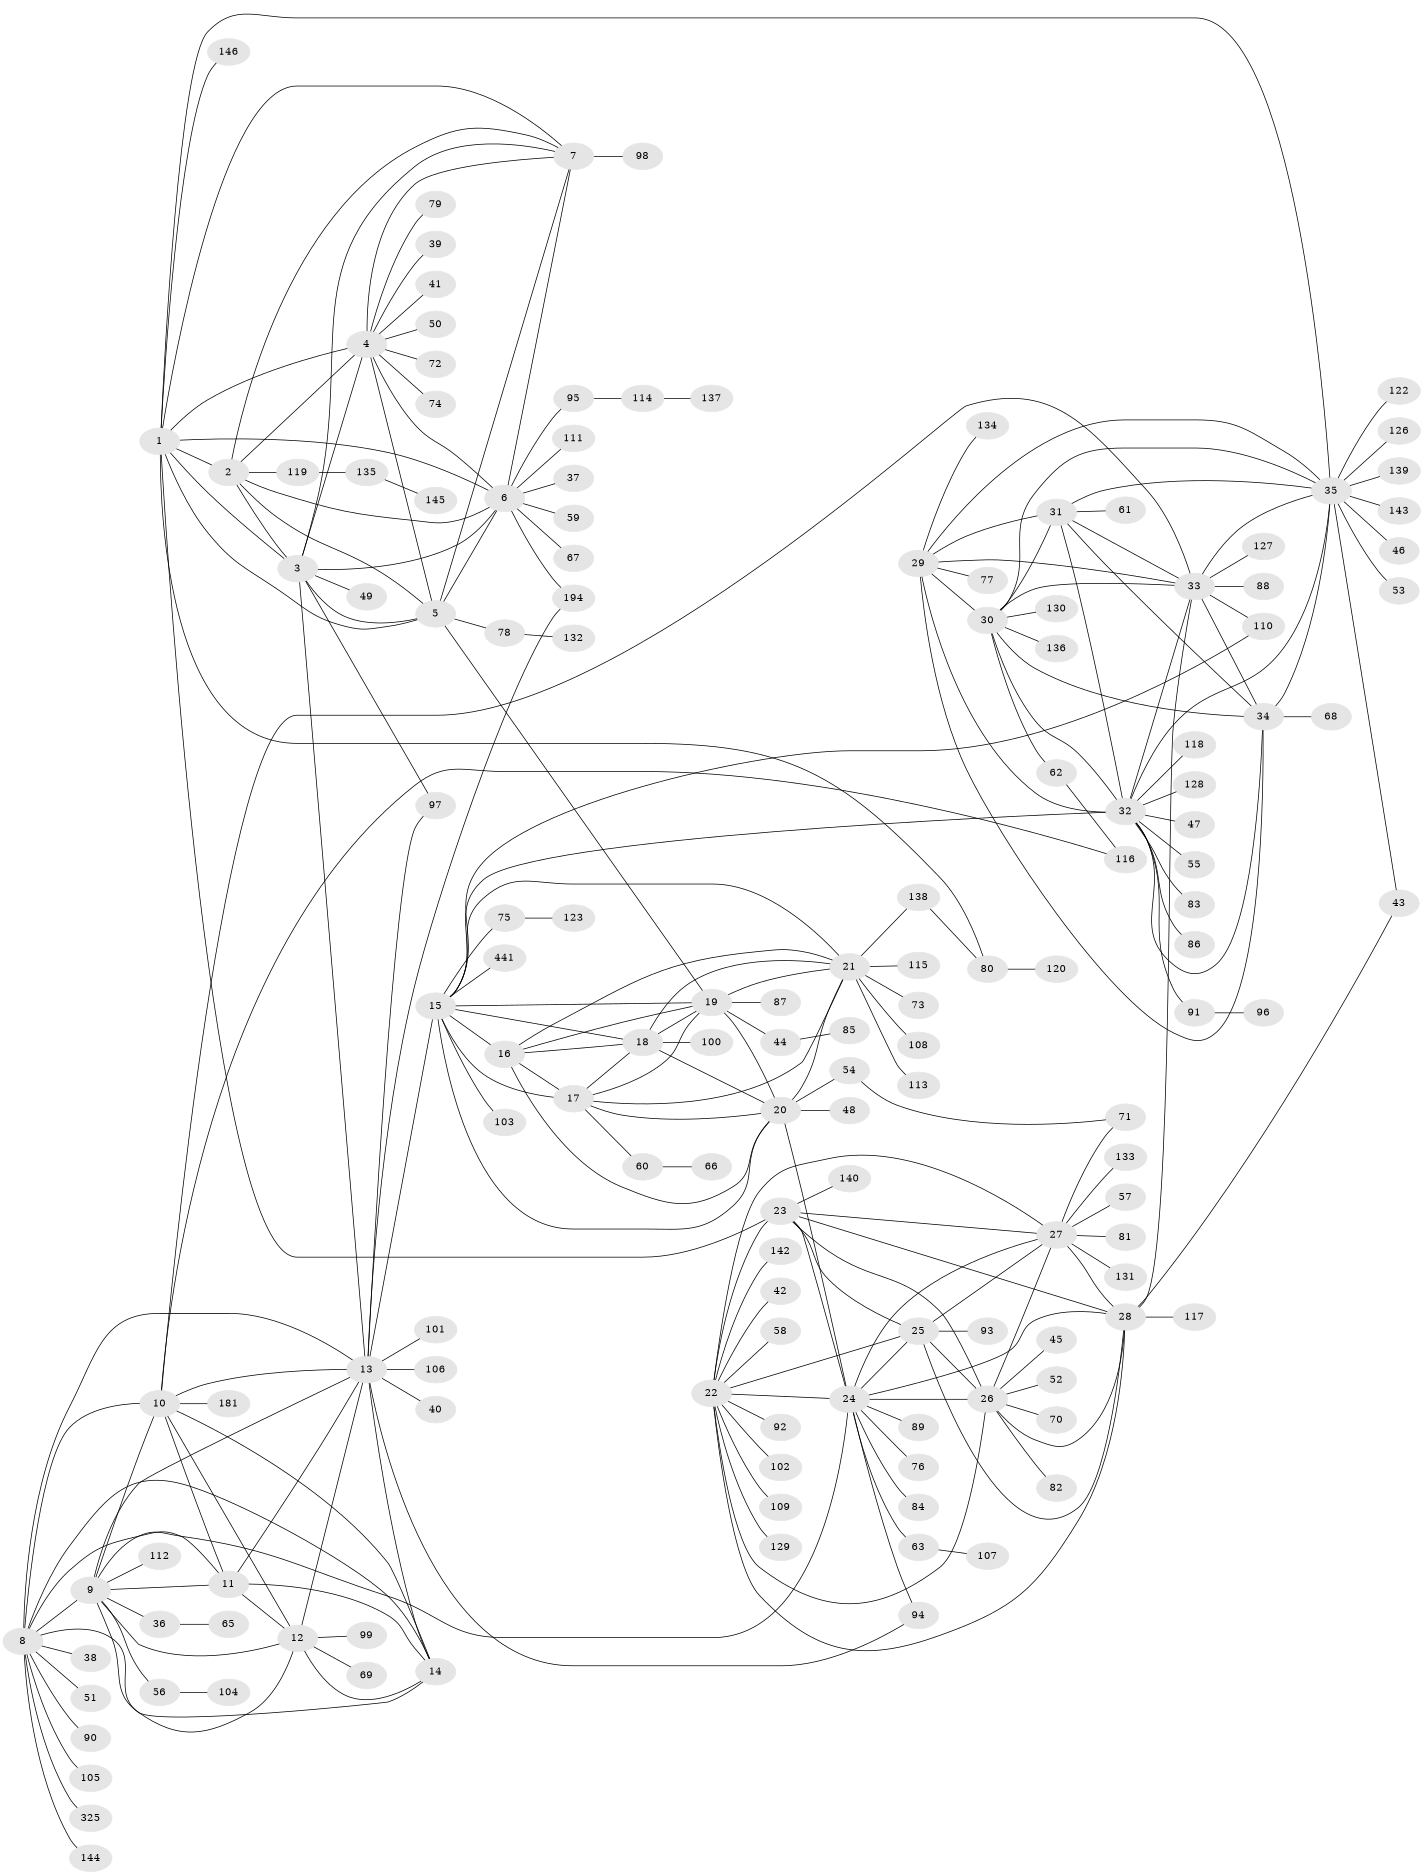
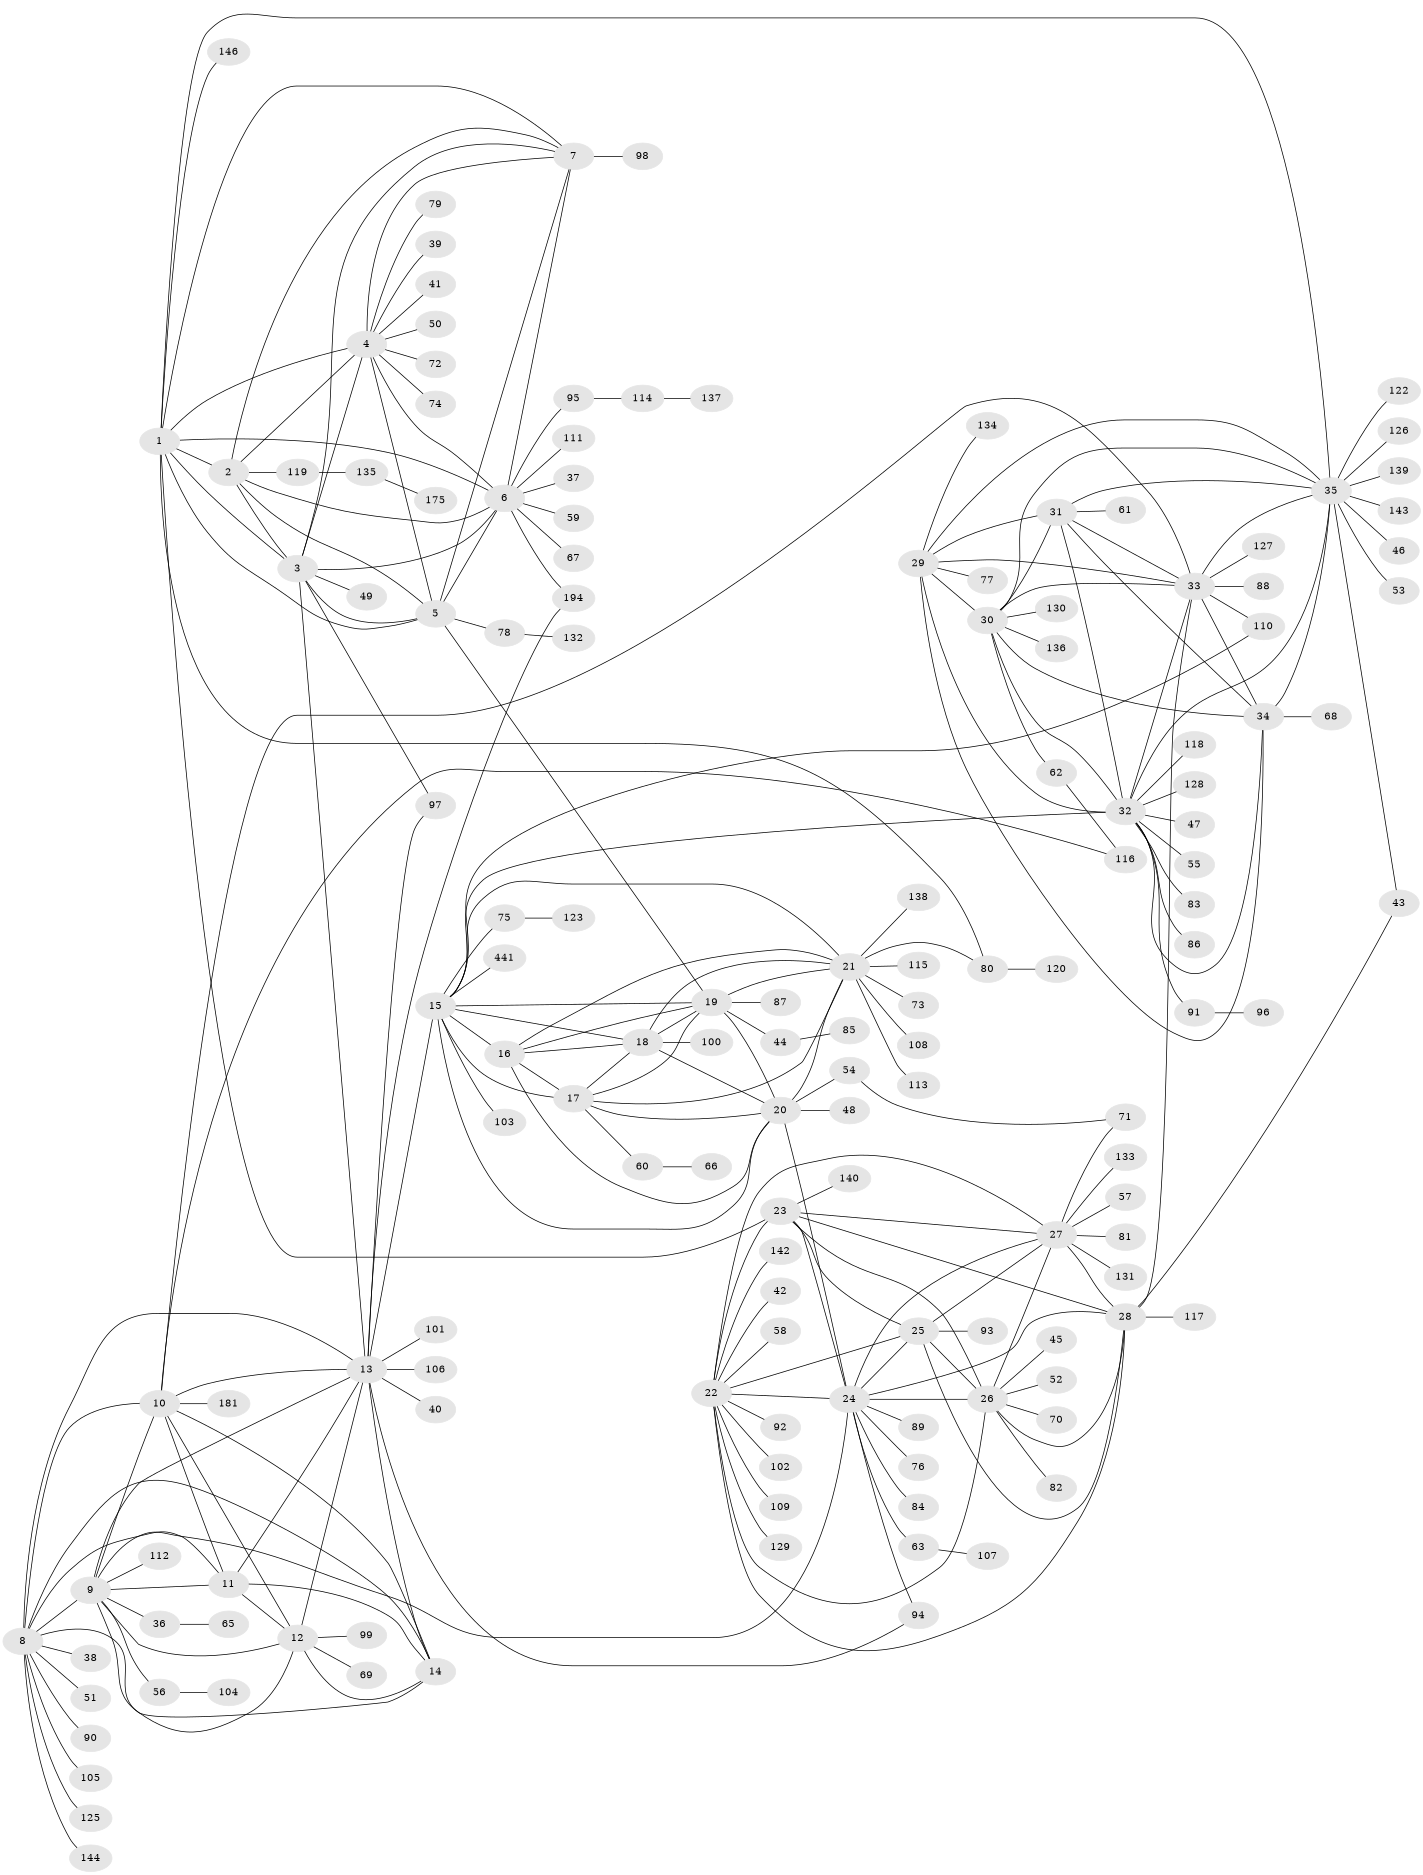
node "145": label "145" -> "175"
edge "138" -- "80": now "21" -- "80"
node "325": label "325" -> "125"
